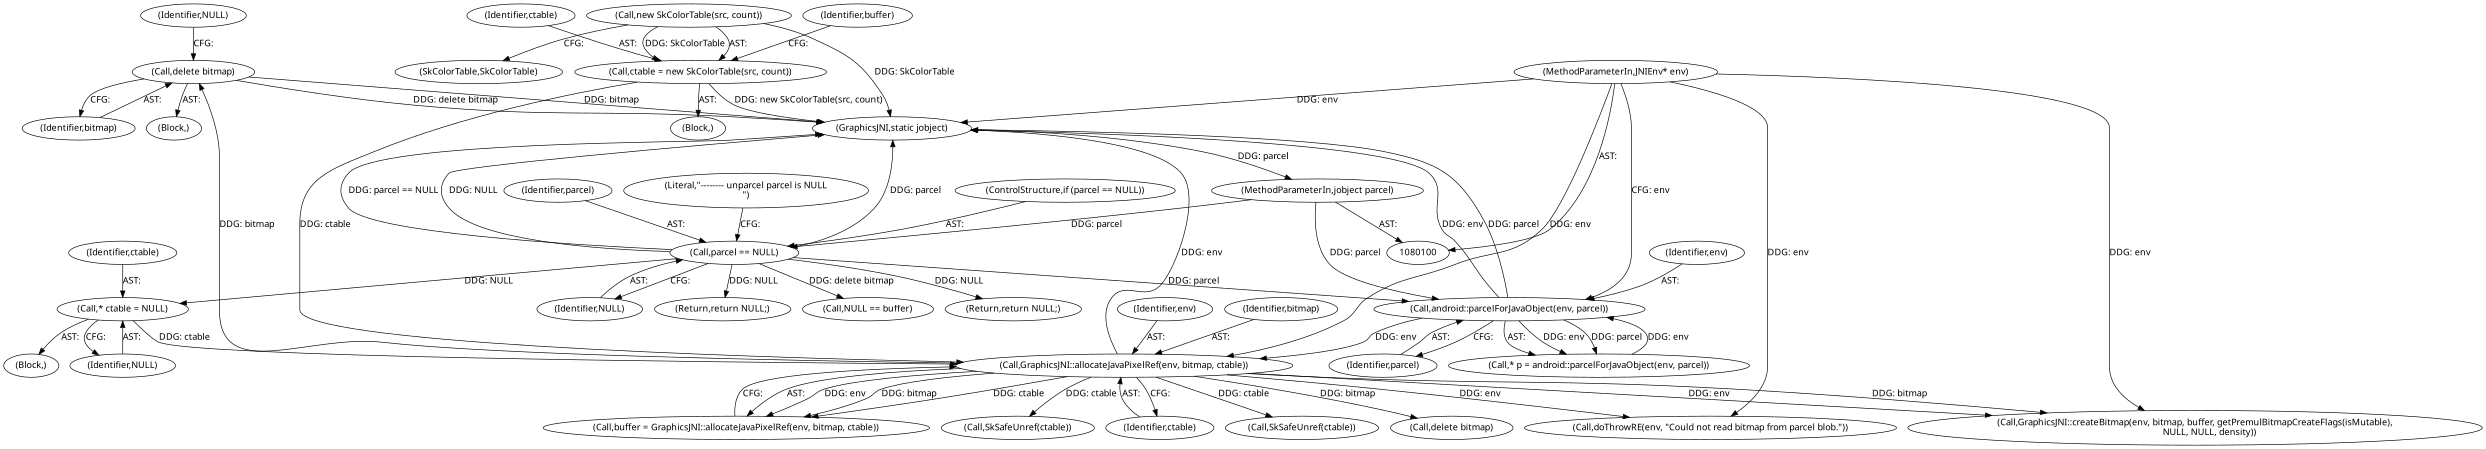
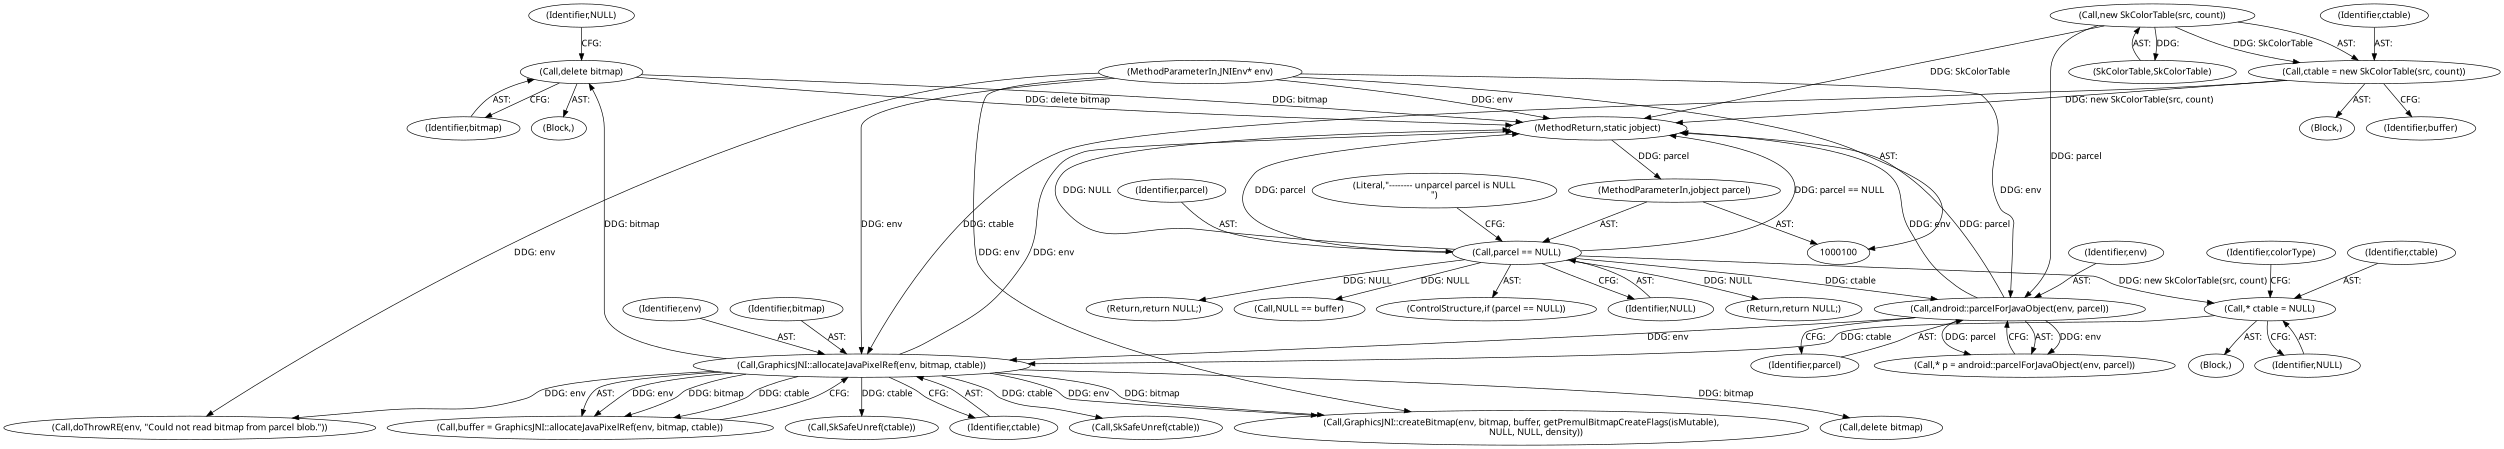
edge "(Identifier,buffer)" -> "(Call,ctable = new SkColorTable(src, count))": reversed
edge "(Call,new SkColorTable(src, count))" -> "(SkColorTable,SkColorTable)": label "CFG: " -> "DDG: "
edge "(SkColorTable,SkColorTable)" -> "(Call,new SkColorTable(src, count))": added, label "AST:"
node "(GraphicsJNI,static jobject)": label "(GraphicsJNI,static jobject)" -> "(MethodReturn,static jobject)"
edge "(MethodParameterIn,JNIEnv* env)" -> "(Call,android::parcelForJavaObject(env, parcel))": label "CFG: env" -> "DDG: env"
edge "(MethodParameterIn,jobject parcel)" -> "(Call,parcel == NULL)": label "DDG: parcel" -> "AST: "
edge "(ControlStructure,if (parcel == NULL))" -> "(Call,parcel == NULL)": reversed
node "1080100": label "1080100" -> "1000100"
node "(Identifier,colorType)": added
edge "(MethodParameterIn,jobject parcel)" -> "(Call,android::parcelForJavaObject(env, parcel))": now "(Call,new SkColorTable(src, count))" -> "(Call,android::parcelForJavaObject(env, parcel))"
edge "(Call,parcel == NULL)" -> "(Call,* ctable = NULL)": label "DDG: NULL" -> "DDG: new SkColorTable(src, count)"
edge "(Call,parcel == NULL)" -> "(Call,NULL == buffer)": label "DDG: delete bitmap" -> "DDG: NULL"
edge "(Call,parcel == NULL)" -> "(Call,android::parcelForJavaObject(env, parcel))": label "DDG: parcel" -> "DDG: ctable"
edge "(Call,* p = android::parcelForJavaObject(env, parcel))" -> "(Call,android::parcelForJavaObject(env, parcel))": label "DDG: env" -> "CFG: "
